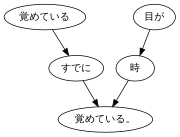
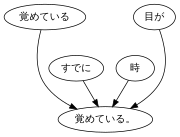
edge "目が" -> "時": now "目が" -> "覚めている。"
edge "覚めている" -> "すでに": now "覚めている" -> "覚めている。"
